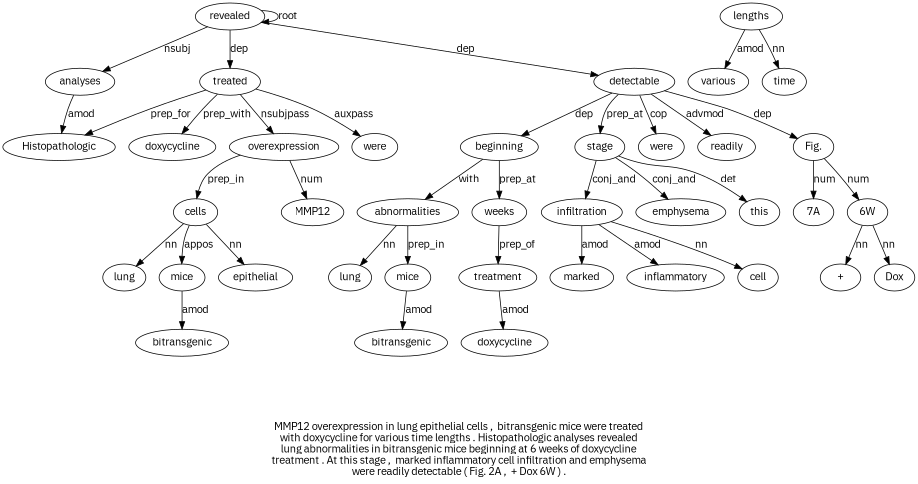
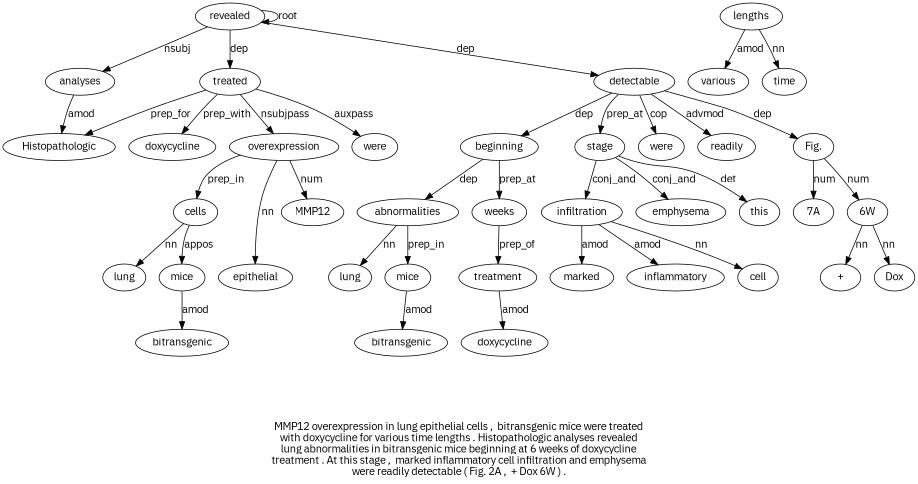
edge "beginning" -> "abnormalities": label "with" -> "dep"
edge "cells" -> "epithelial": now "overexpression" -> "epithelial"
